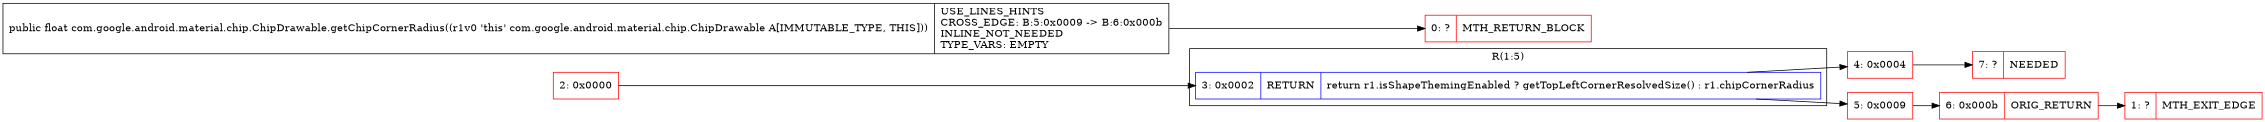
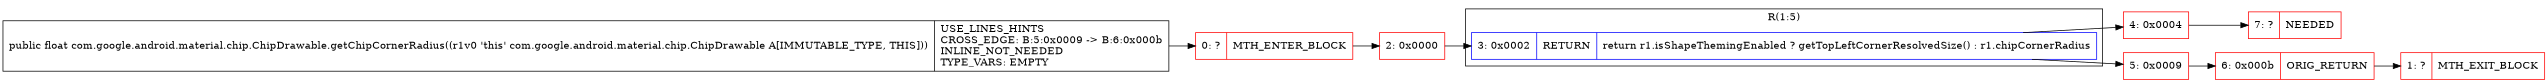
node "0: ?": text "MTH_RETURN_BLOCK" -> "MTH_ENTER_BLOCK"
edge "0: ?" -> "2: 0x0000": added
node "1: ?": text "MTH_EXIT_EDGE" -> "MTH_EXIT_BLOCK"
